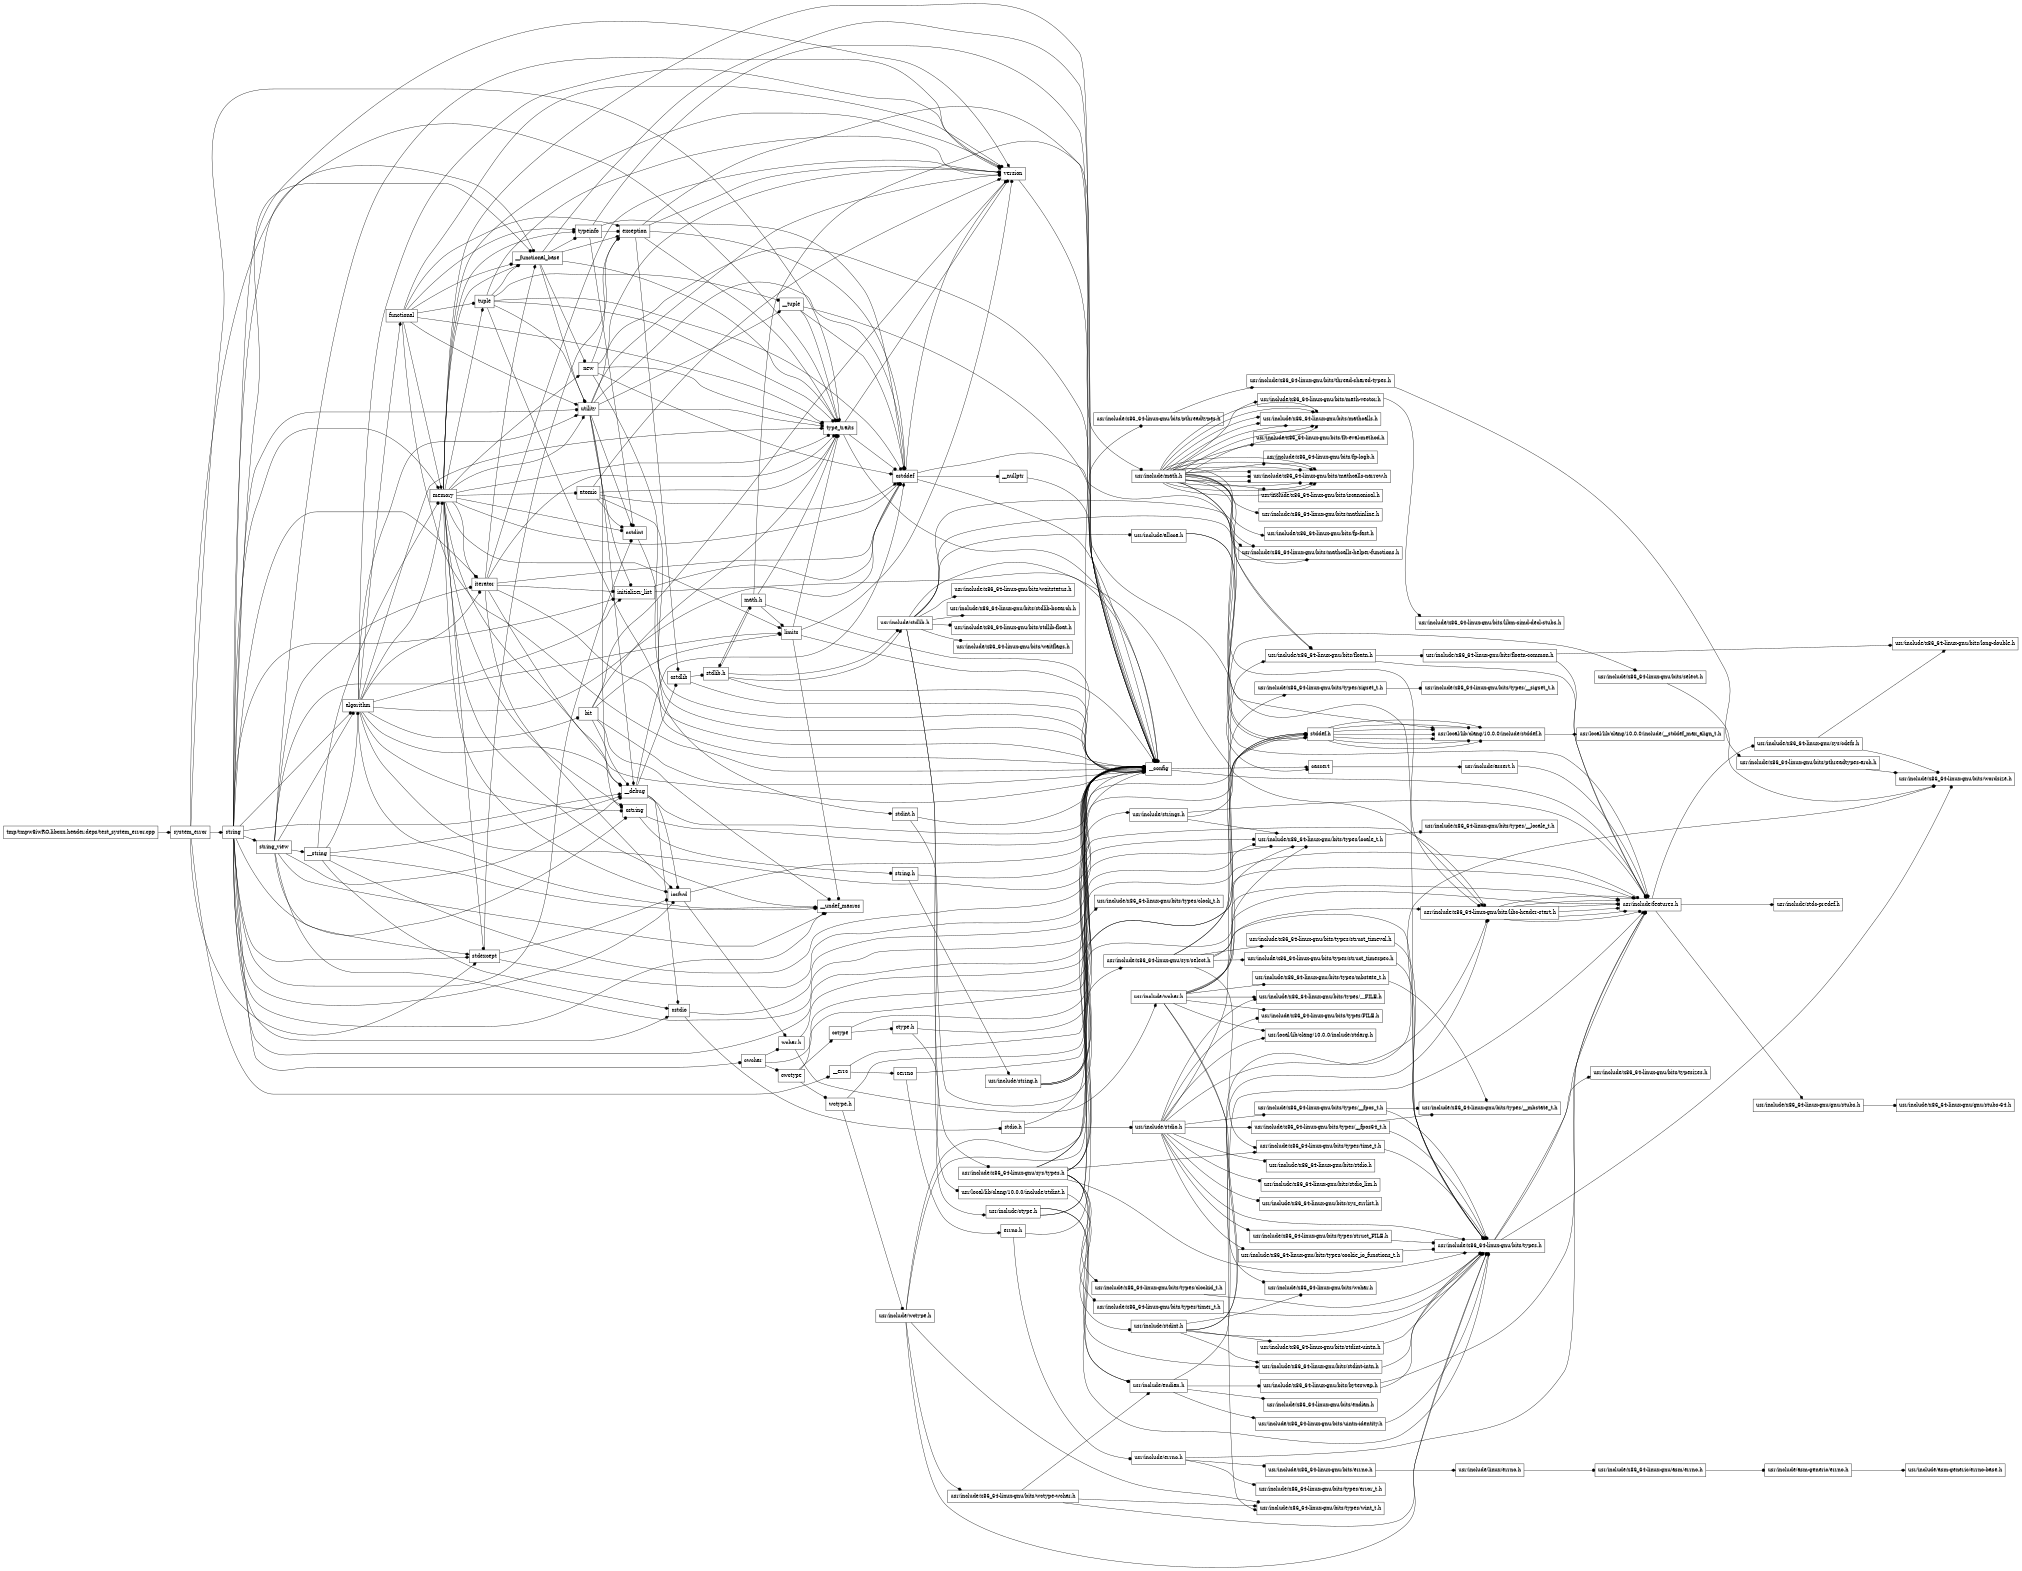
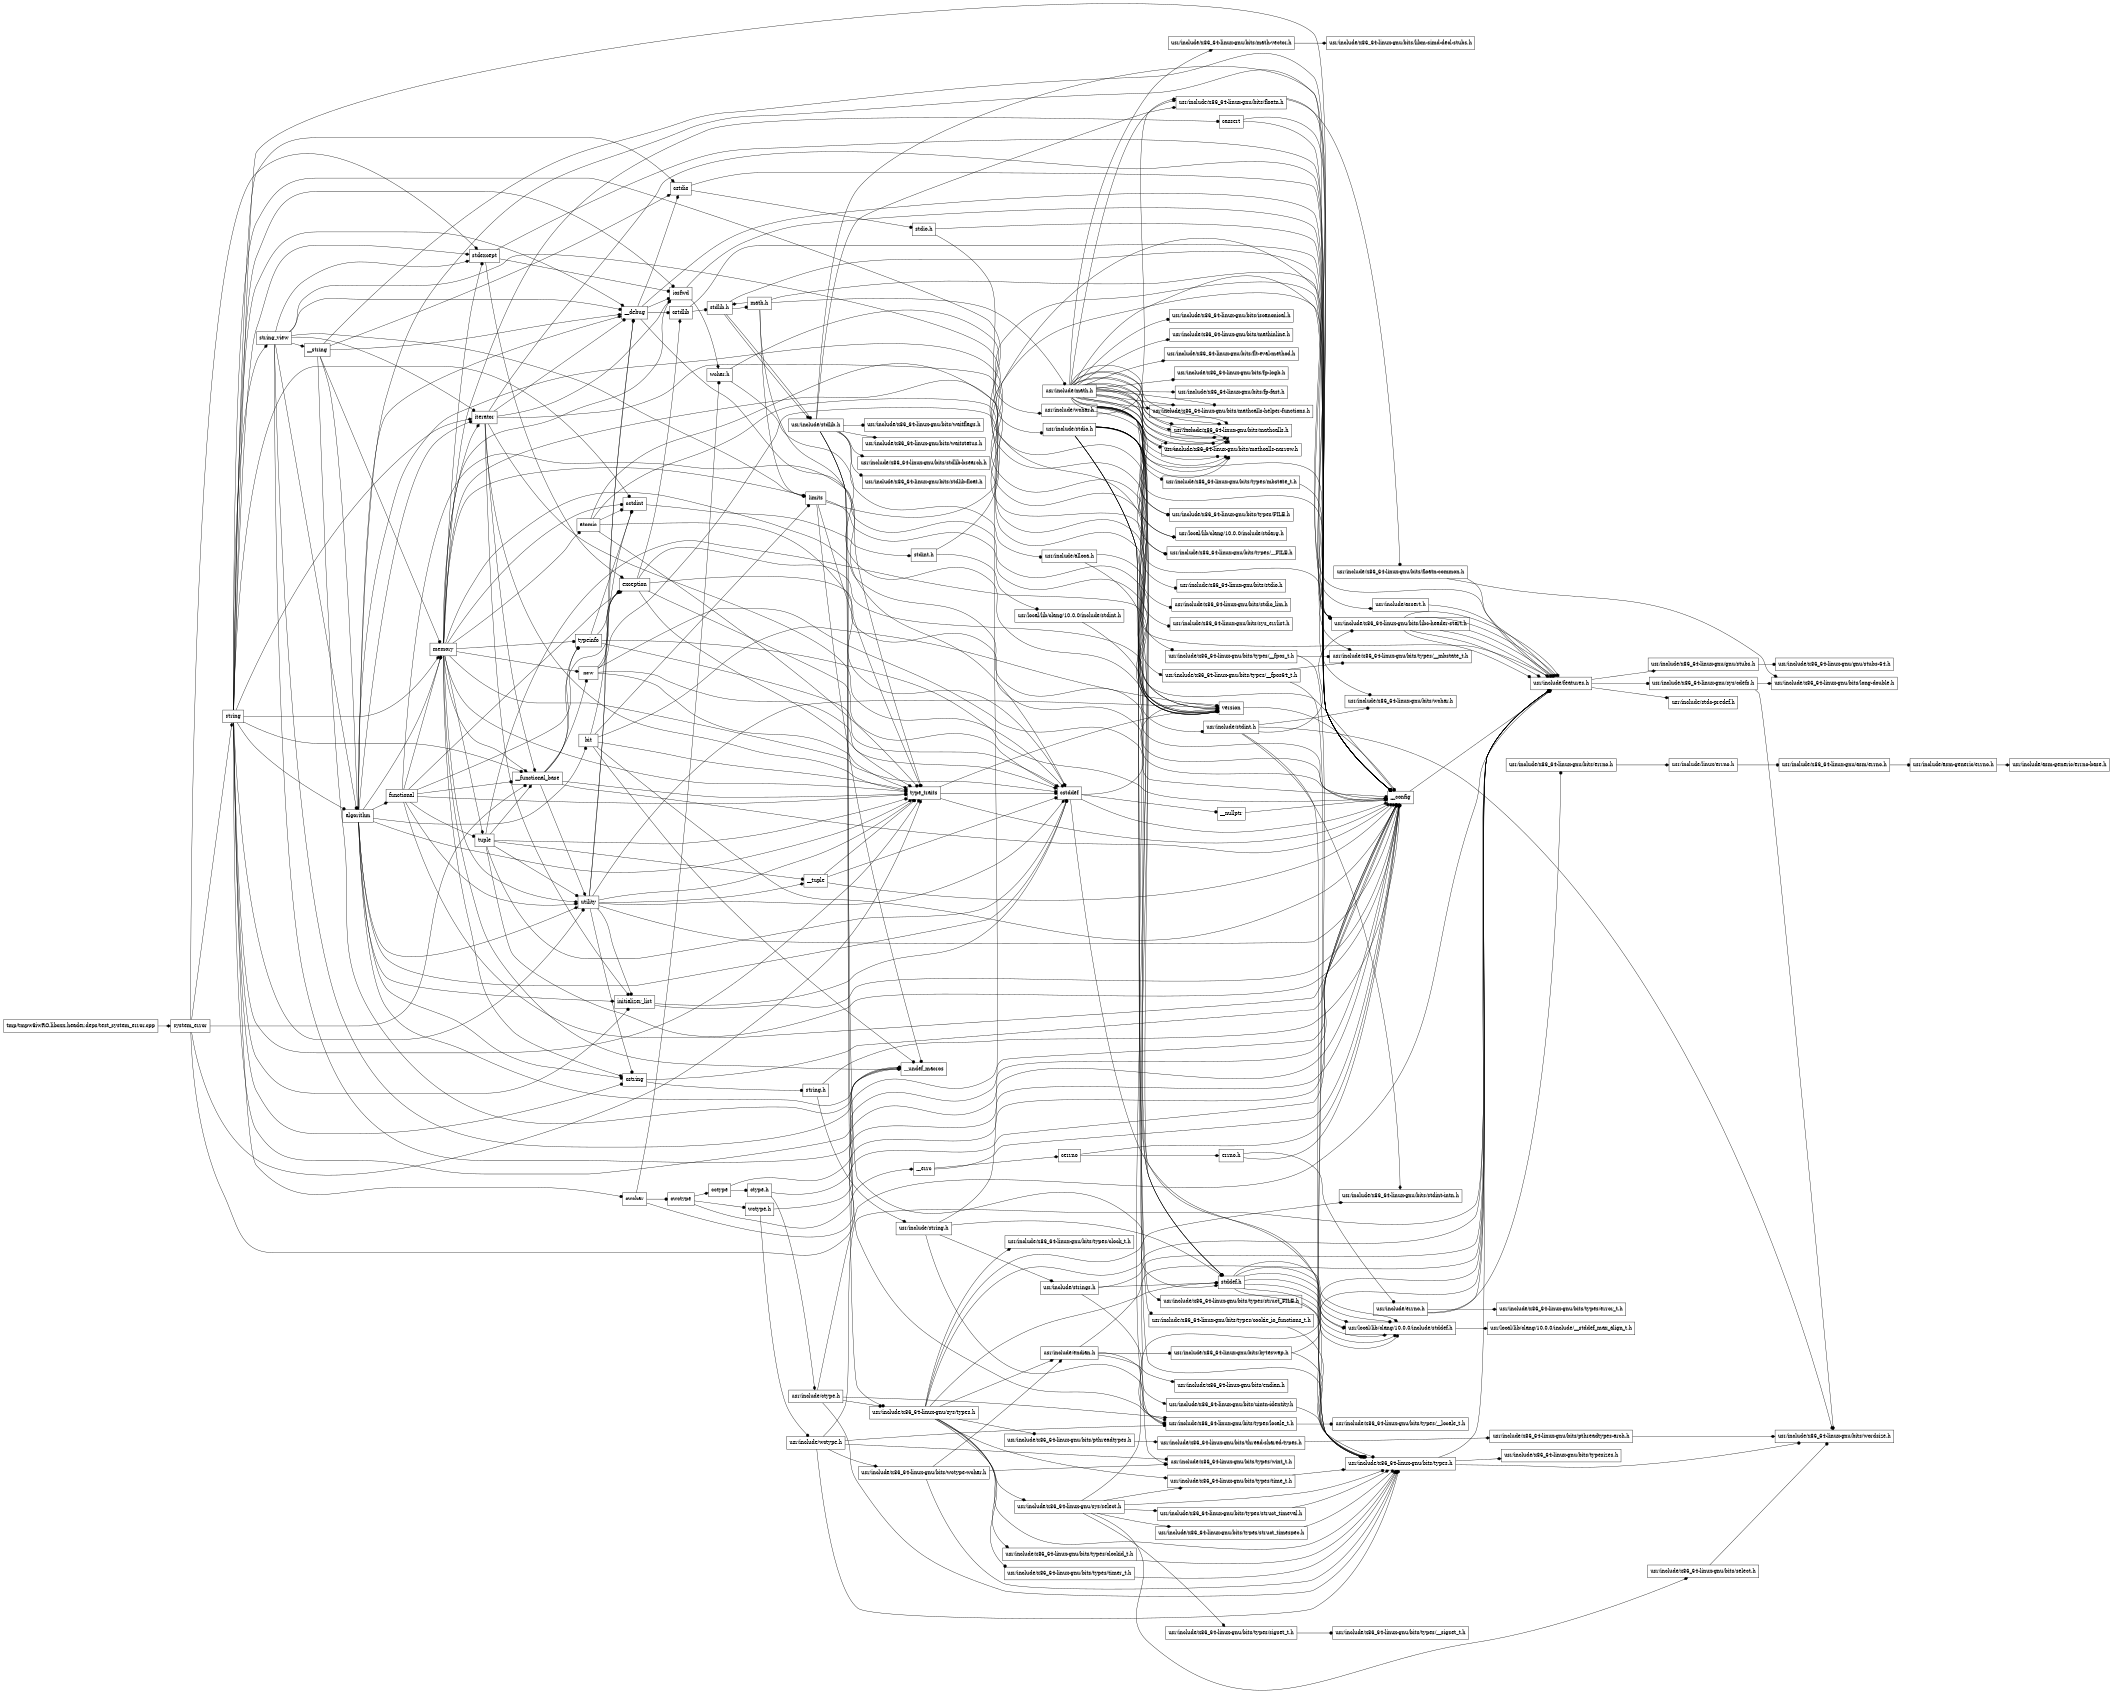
edge "usr/include/x86_64-linux-gnu/sys/cdefs.h" -> "usr/include/x86_64-linux-gnu/bits/wordsize.h": arrowhead dot -> diamond
edge "__config" -> "cassert": reversed
edge "usr/include/x86_64-linux-gnu/bits/types/time_t.h" -> "usr/include/x86_64-linux-gnu/bits/types.h": arrowhead dot -> diamond
edge "usr/include/ctype.h" -> "usr/include/endian.h": now "usr/include/ctype.h" -> "usr/include/x86_64-linux-gnu/sys/types.h"
edge "usr/include/x86_64-linux-gnu/bits/stdint-intn.h" -> "usr/include/x86_64-linux-gnu/bits/types.h": removed
node "usr/include/x86_64-linux-gnu/bits/stdint-uintn.h": removed
